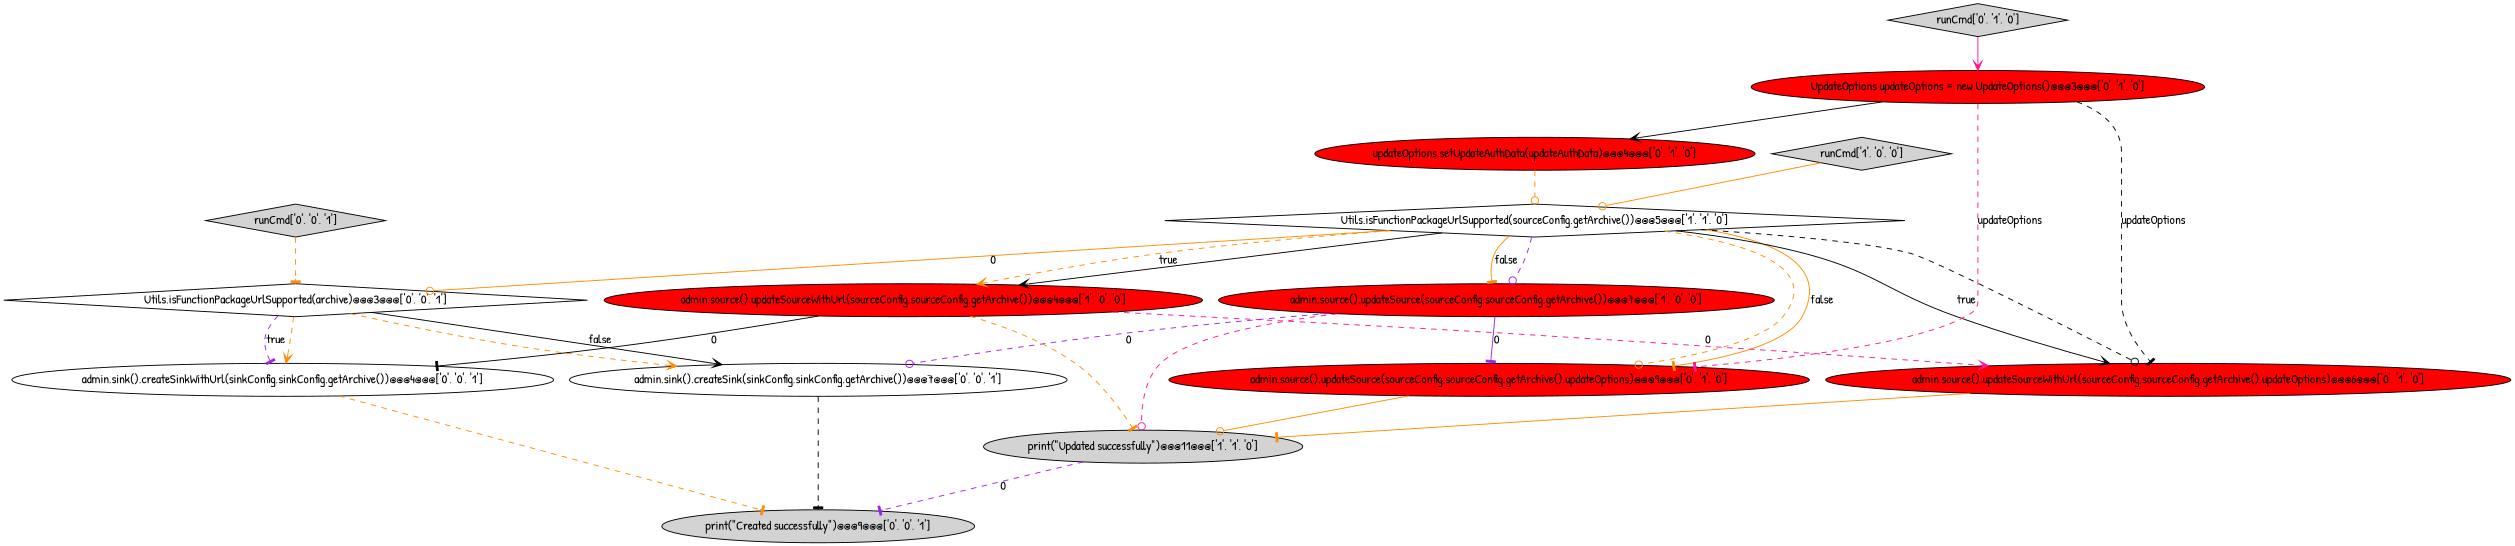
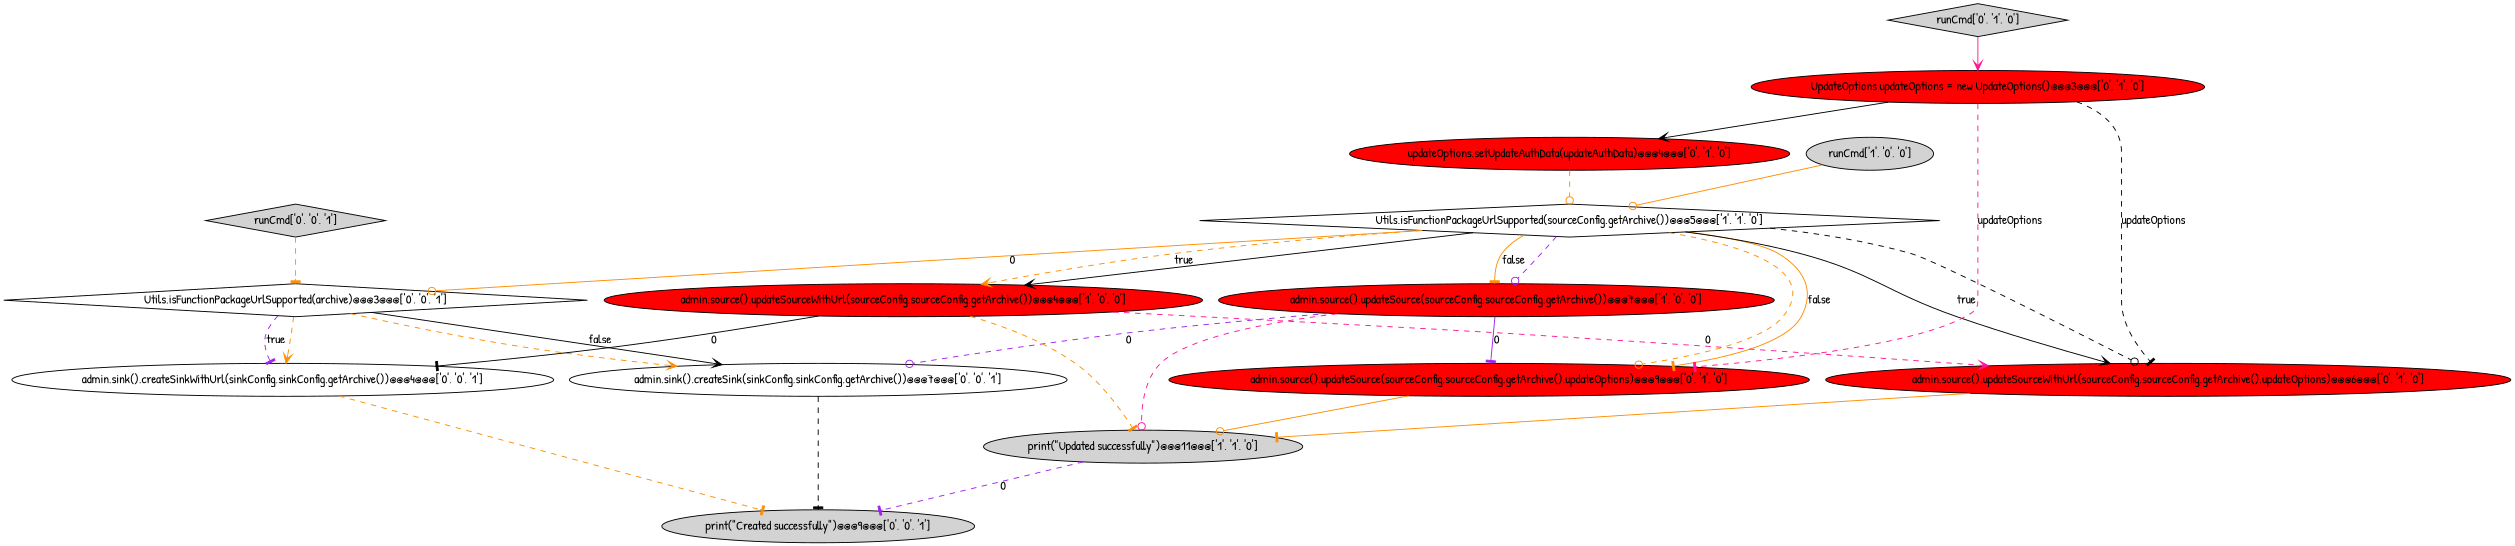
node "runCmd['1', '0', '0']": shape diamond -> ellipse
